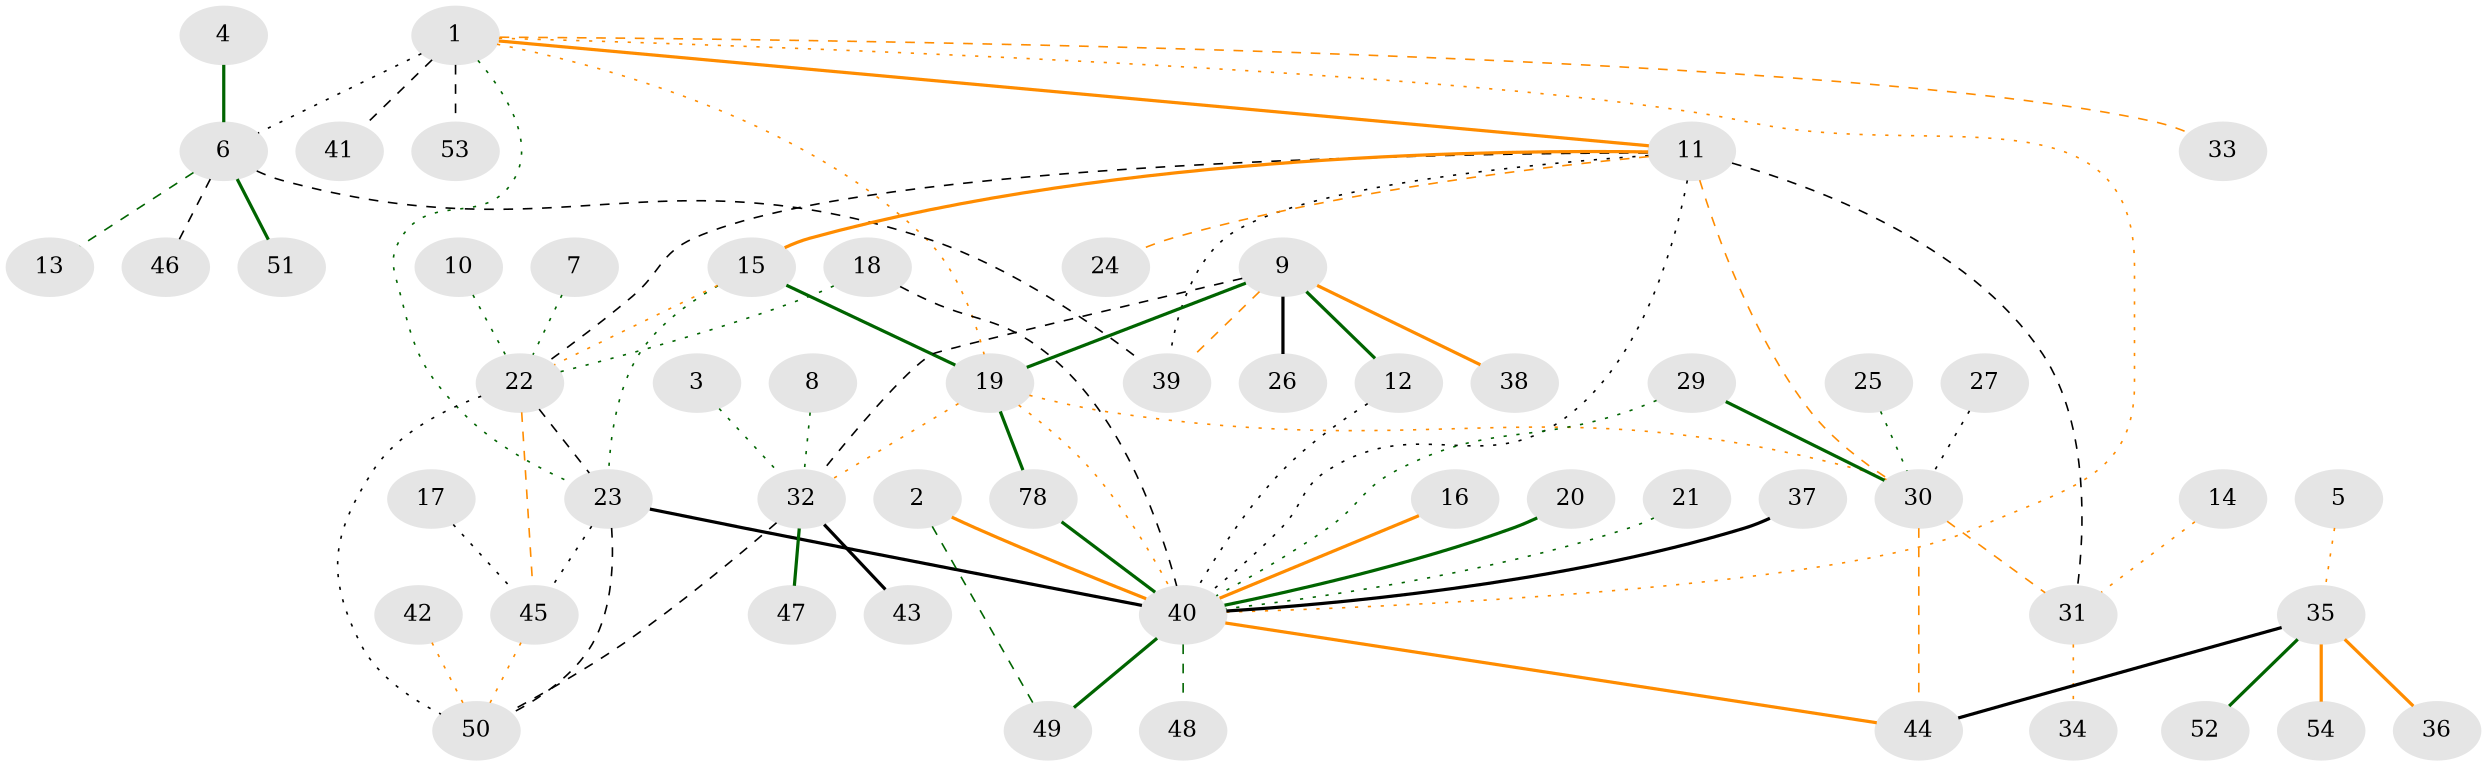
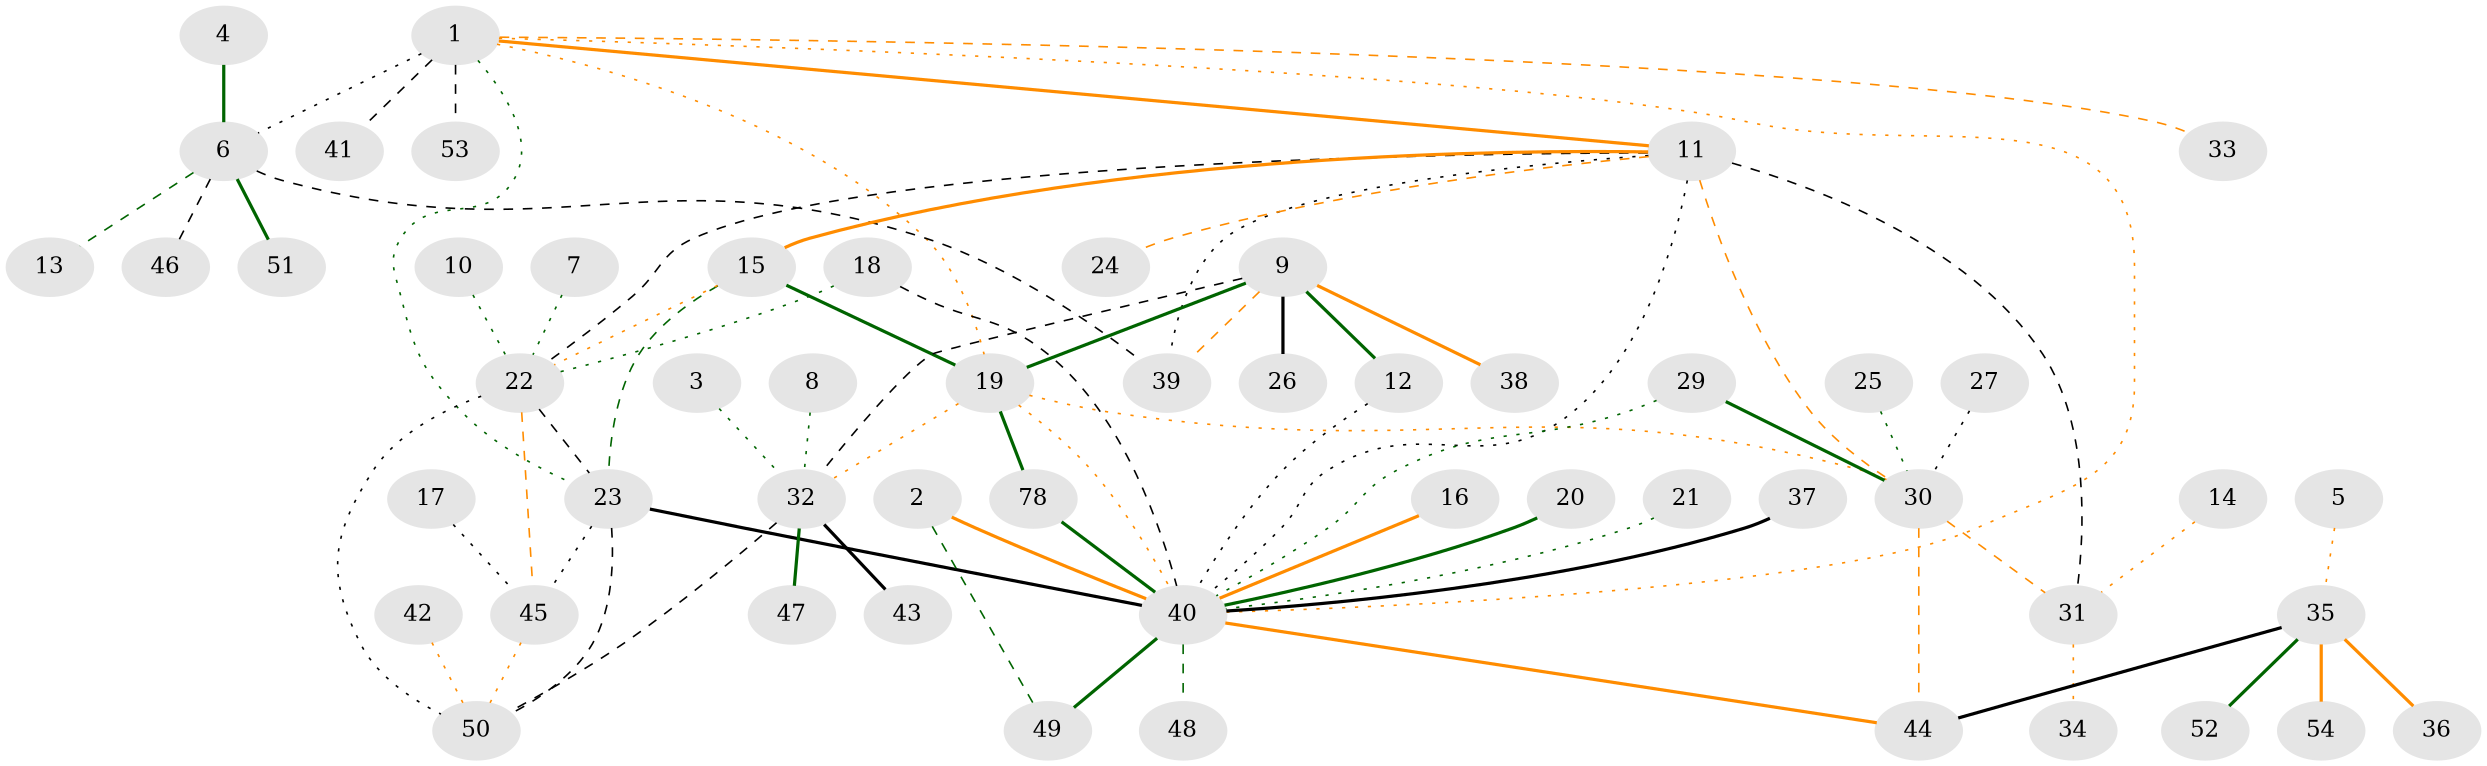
edge "15" -- "23": style dotted -> dashed
